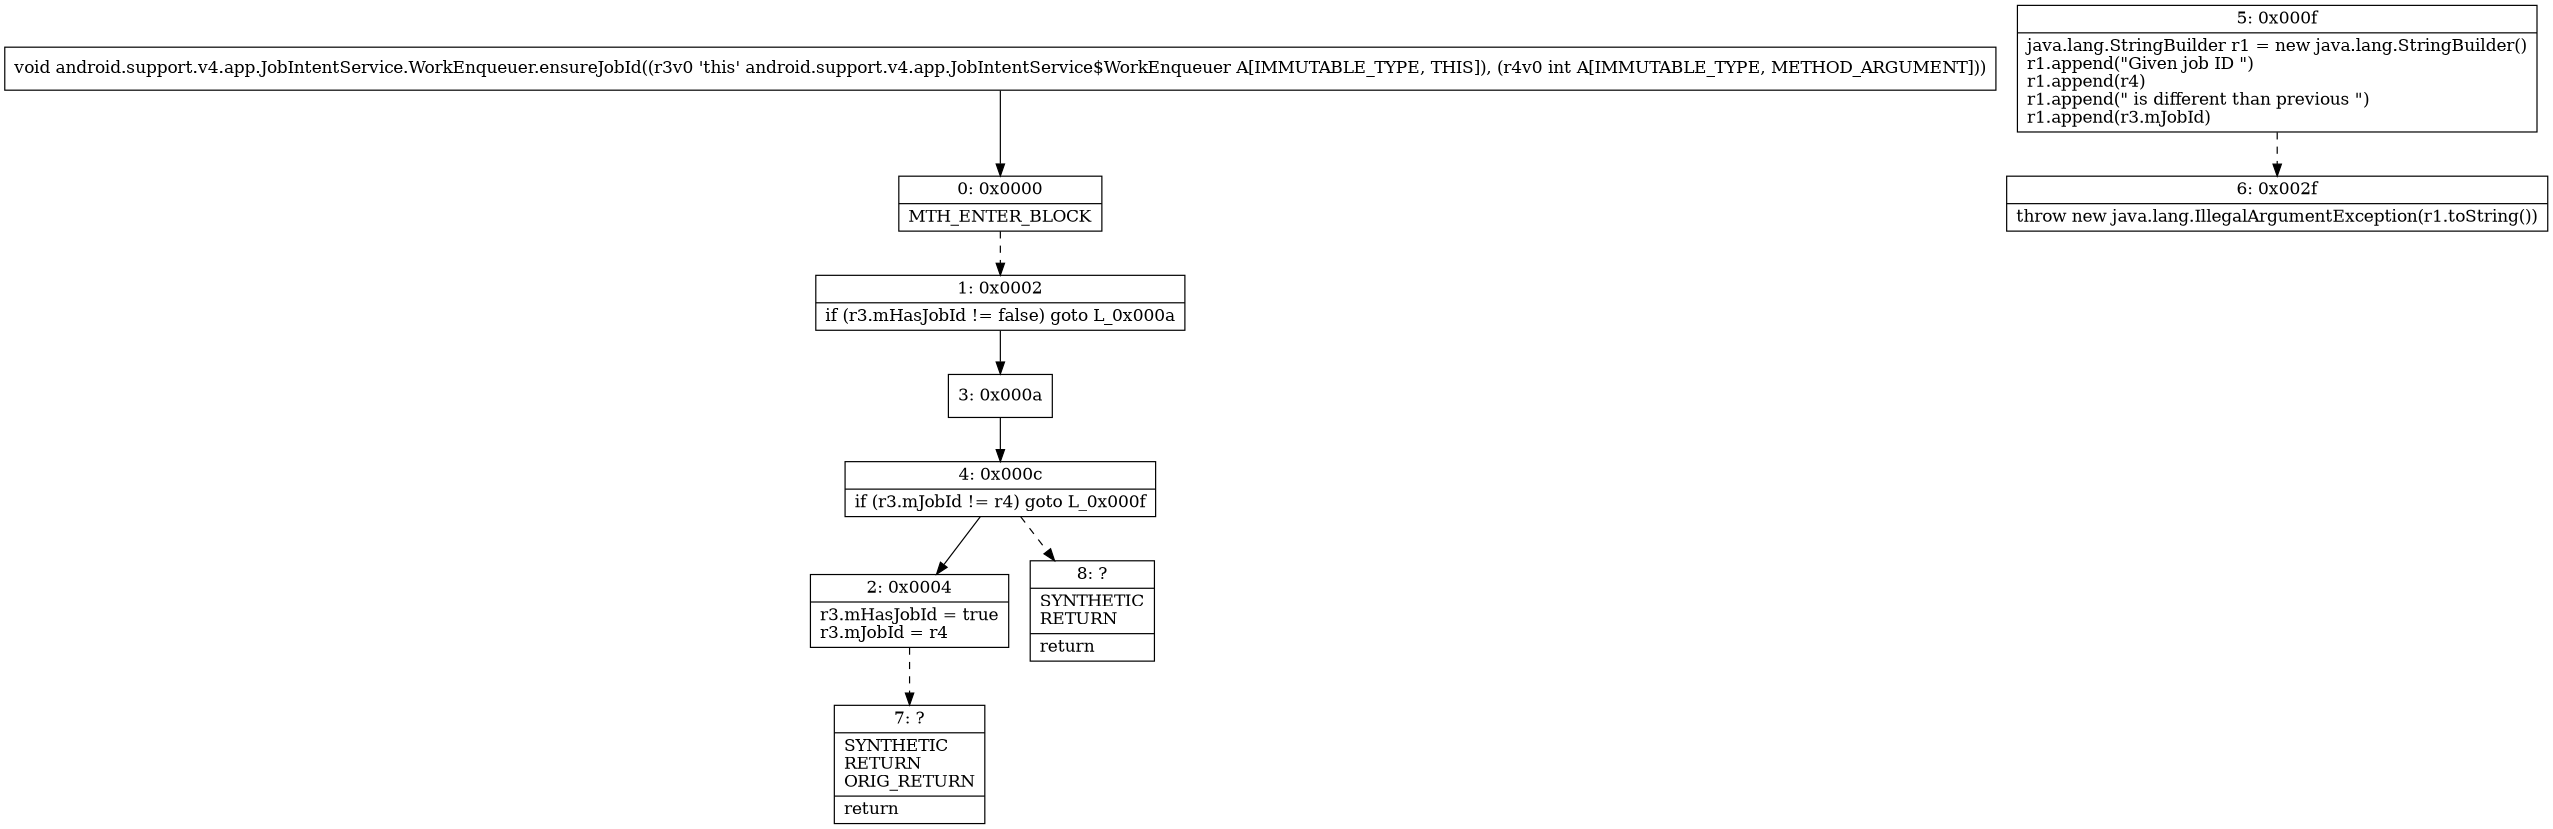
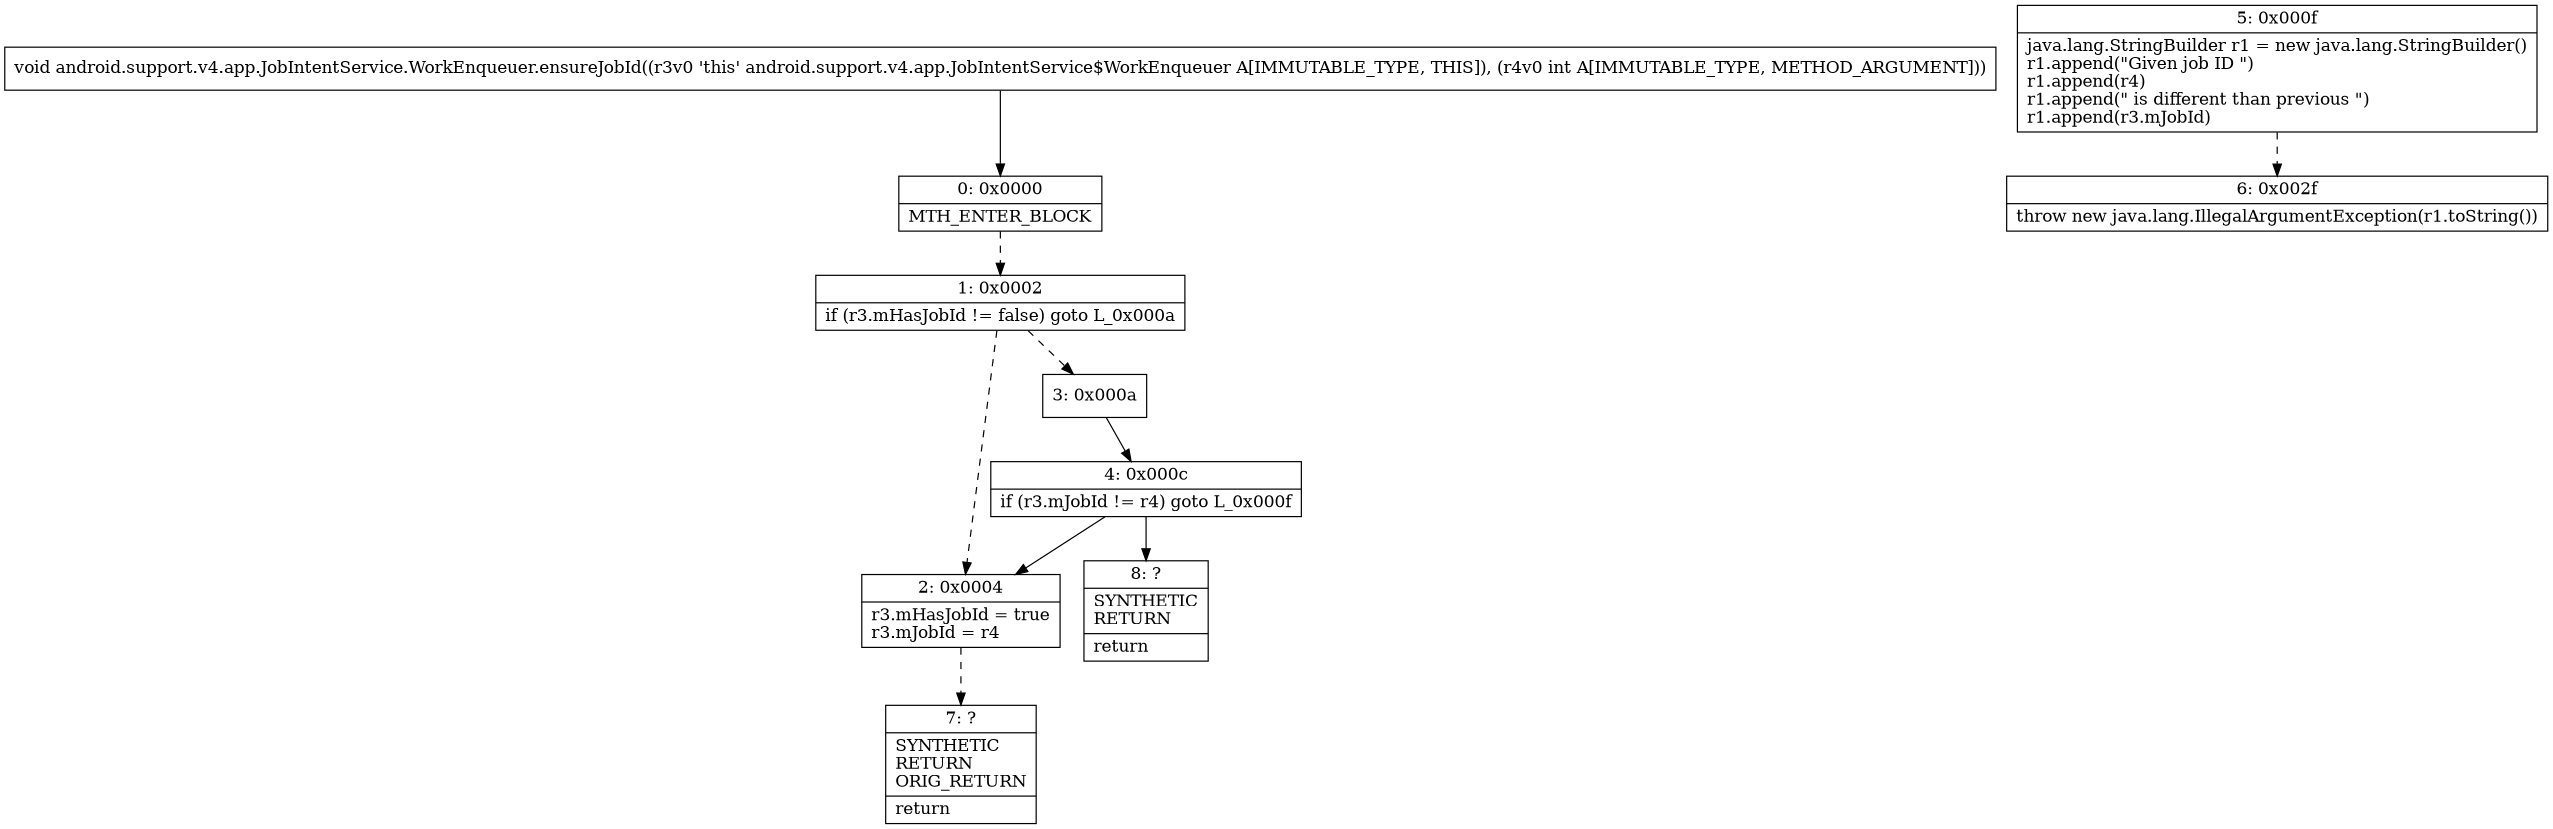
edge "1: 0x0002" -> "3: 0x000a": style solid -> dashed
edge "1: 0x0002" -> "2: 0x0004": added
edge "4: 0x000c" -> "8: ?": style dashed -> solid
